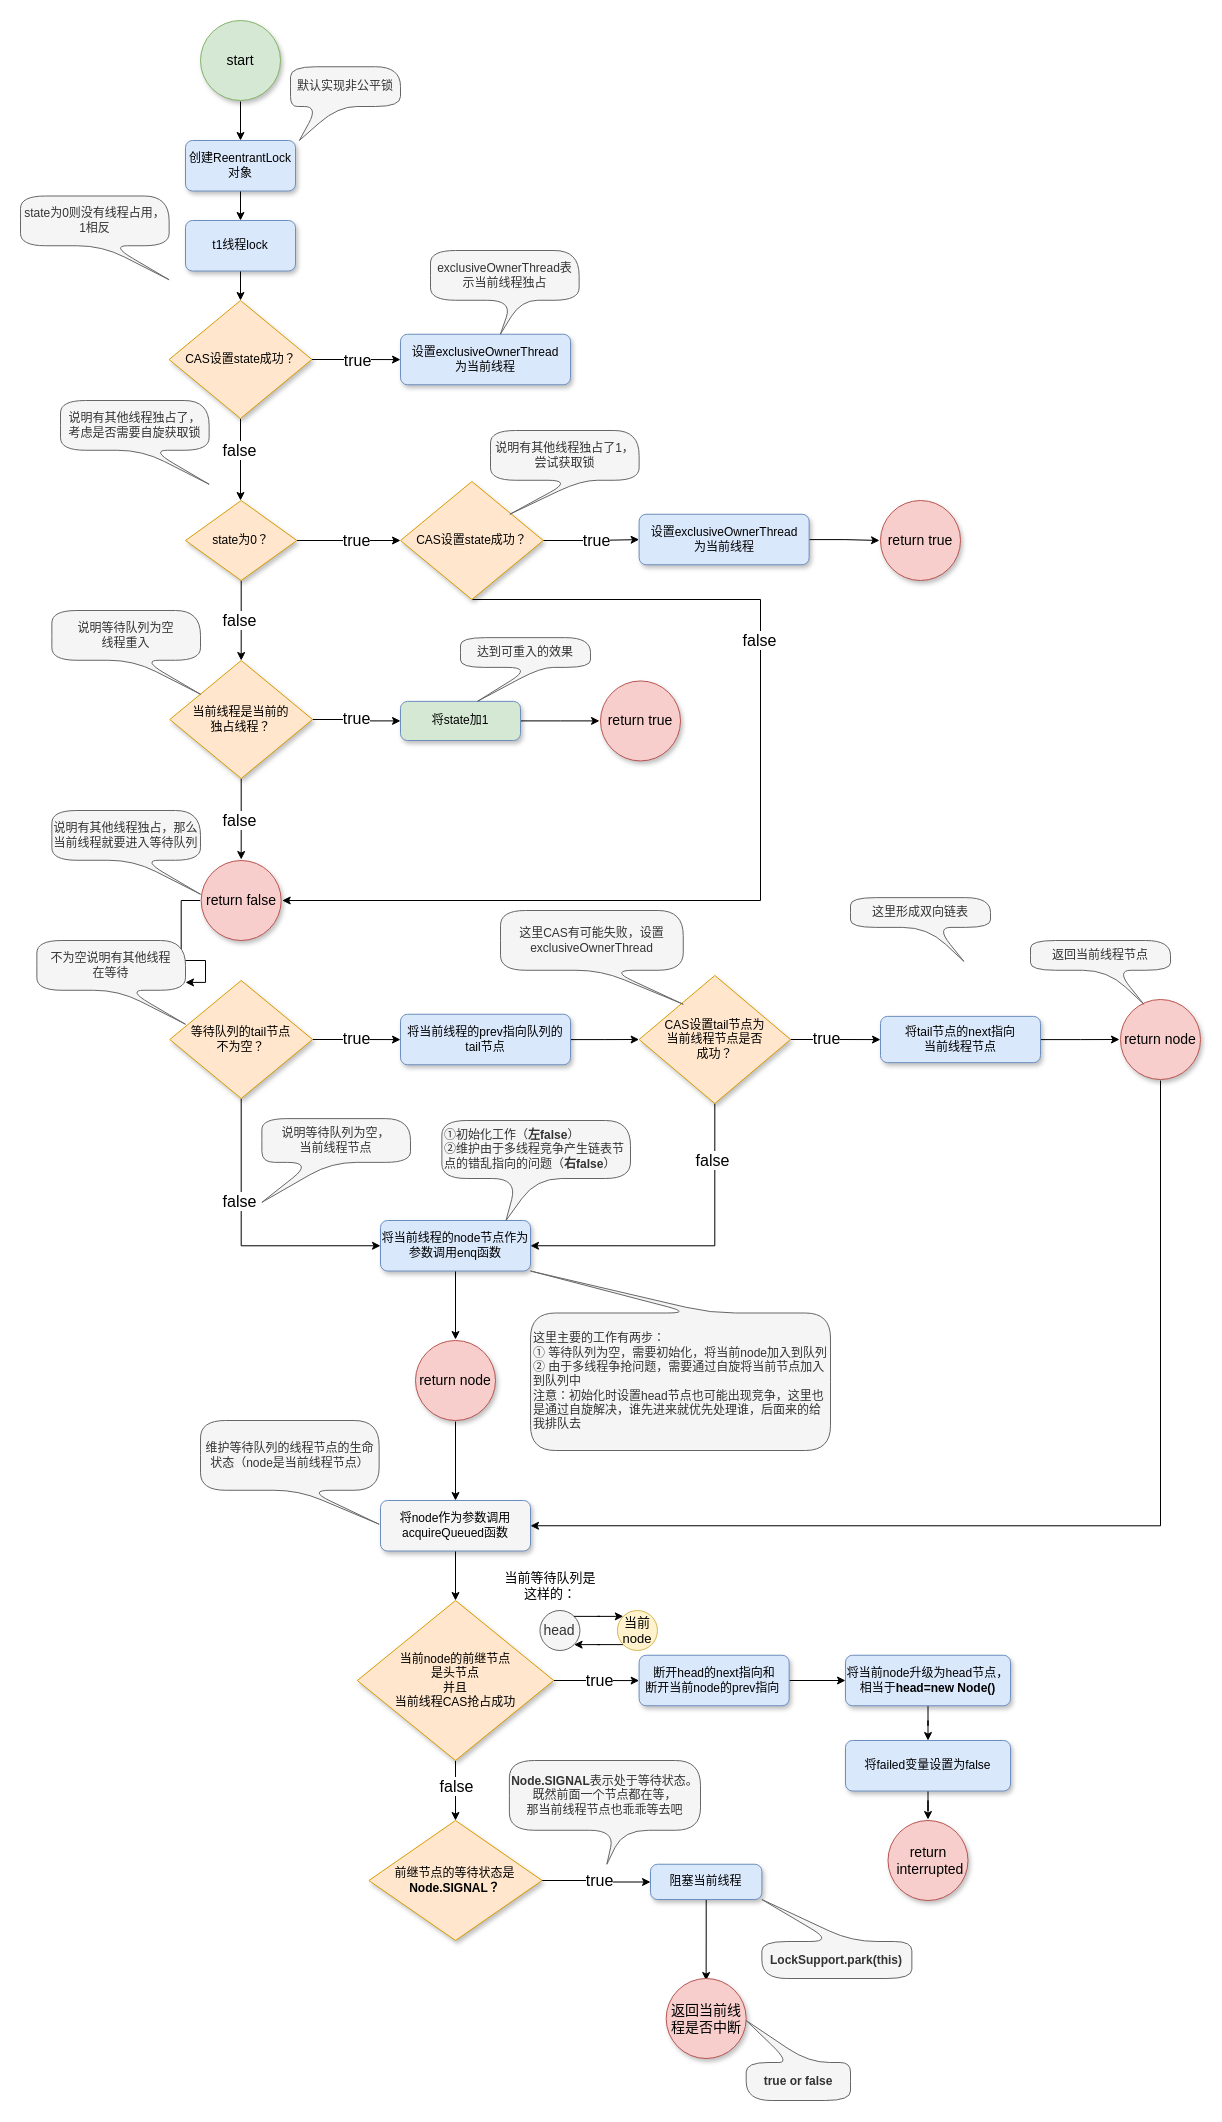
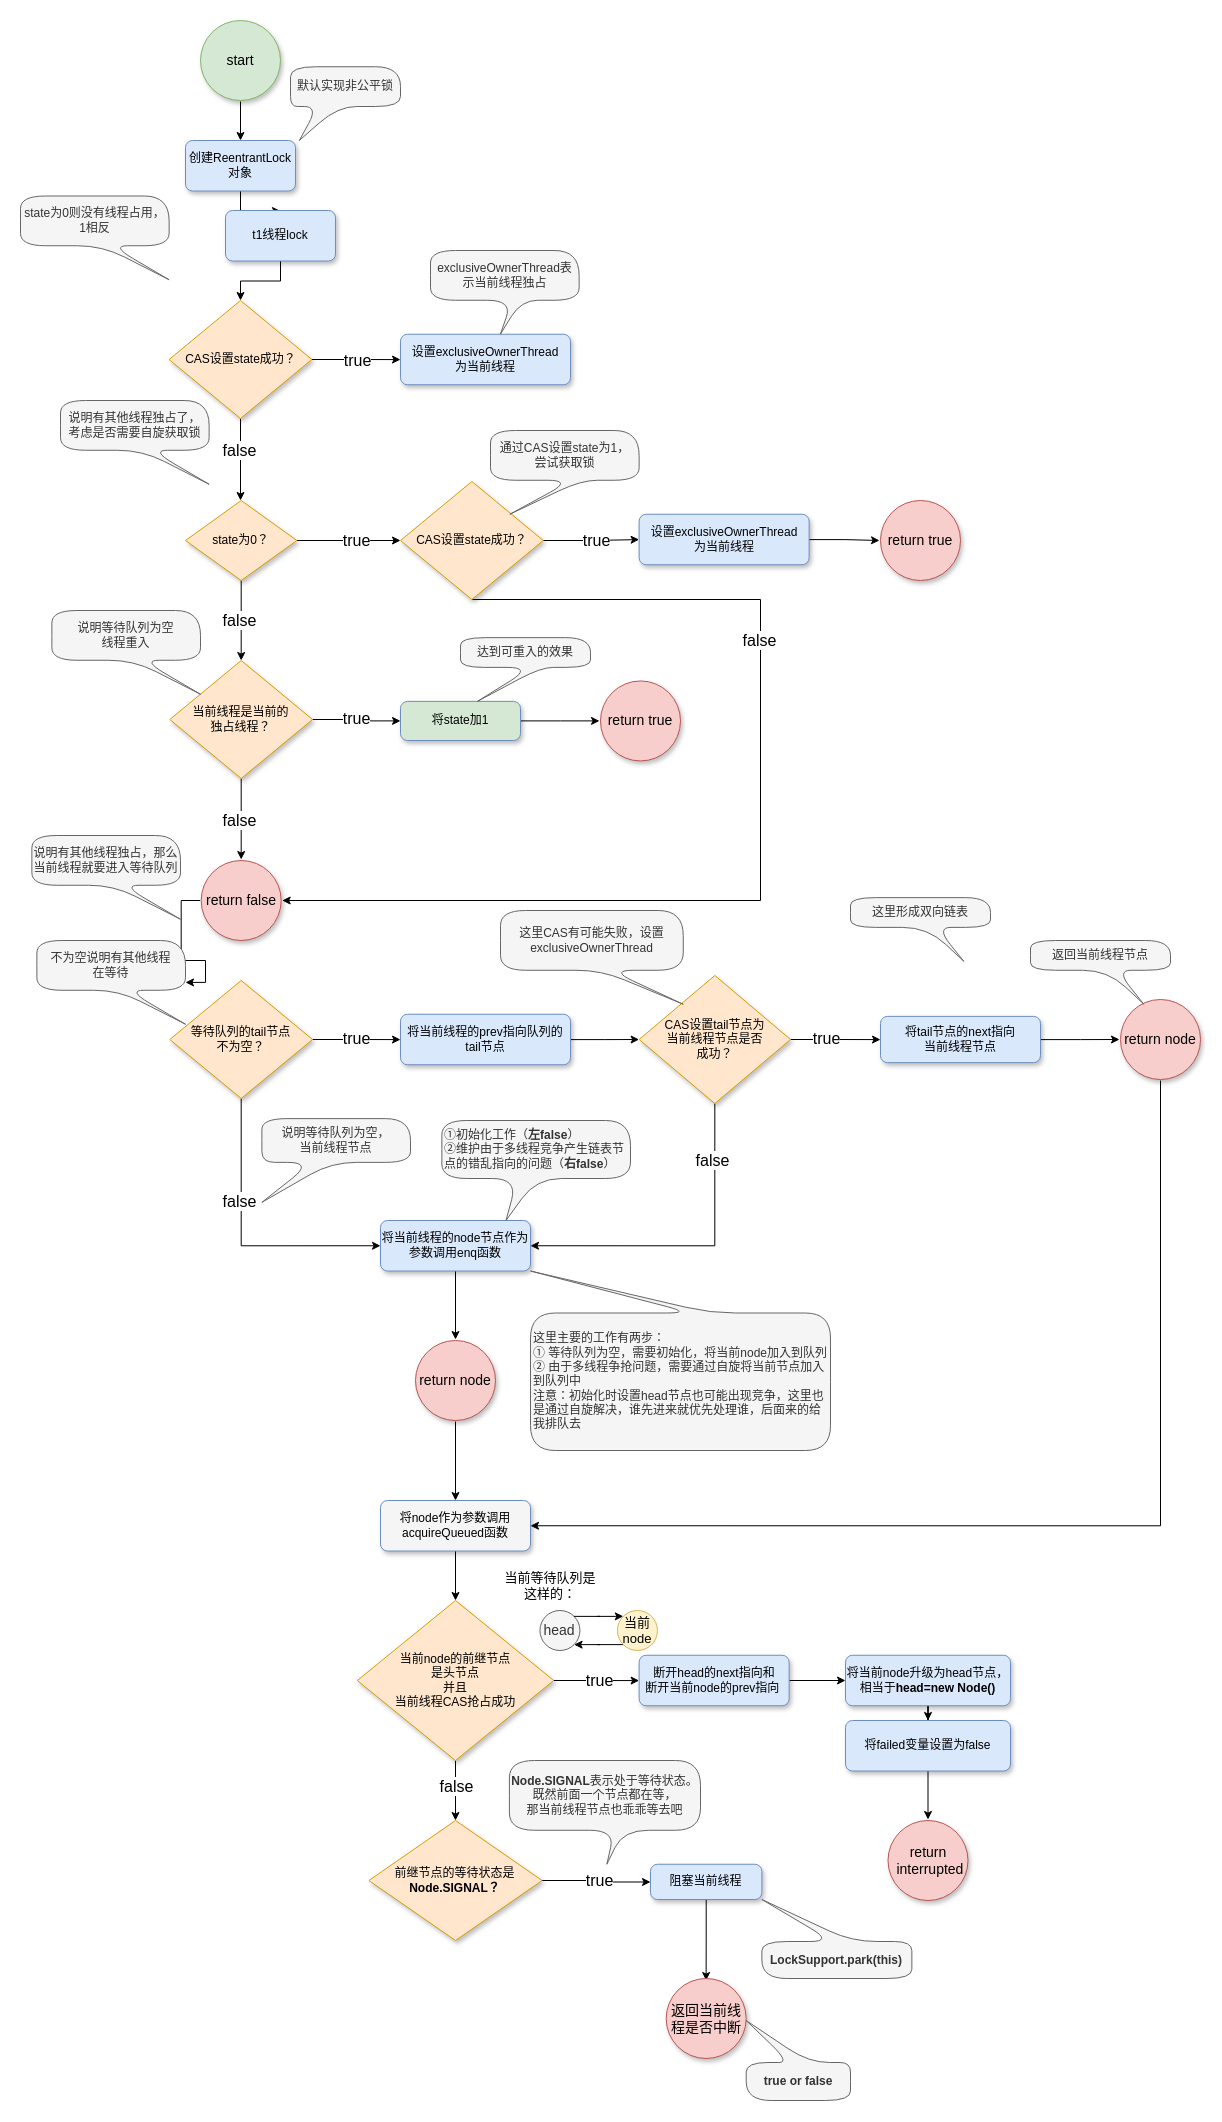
node "t1线程lock": moved (241, 246) -> (281, 236)
node "说明有其他线程独占了1， 尝试获取锁": label "说明有其他线程独占了1， 尝试获取锁" -> "通过CAS设置state为1， 尝试获取锁"
node "说明有其他线程独占，那么当前线程就要进入等待队列": moved (126, 852) -> (106, 877)
node "维护等待队列的线程节点的生命状态（node是当前线程节点）": removed
node "将failed变量设置为false": moved (928, 1766) -> (928, 1746)
